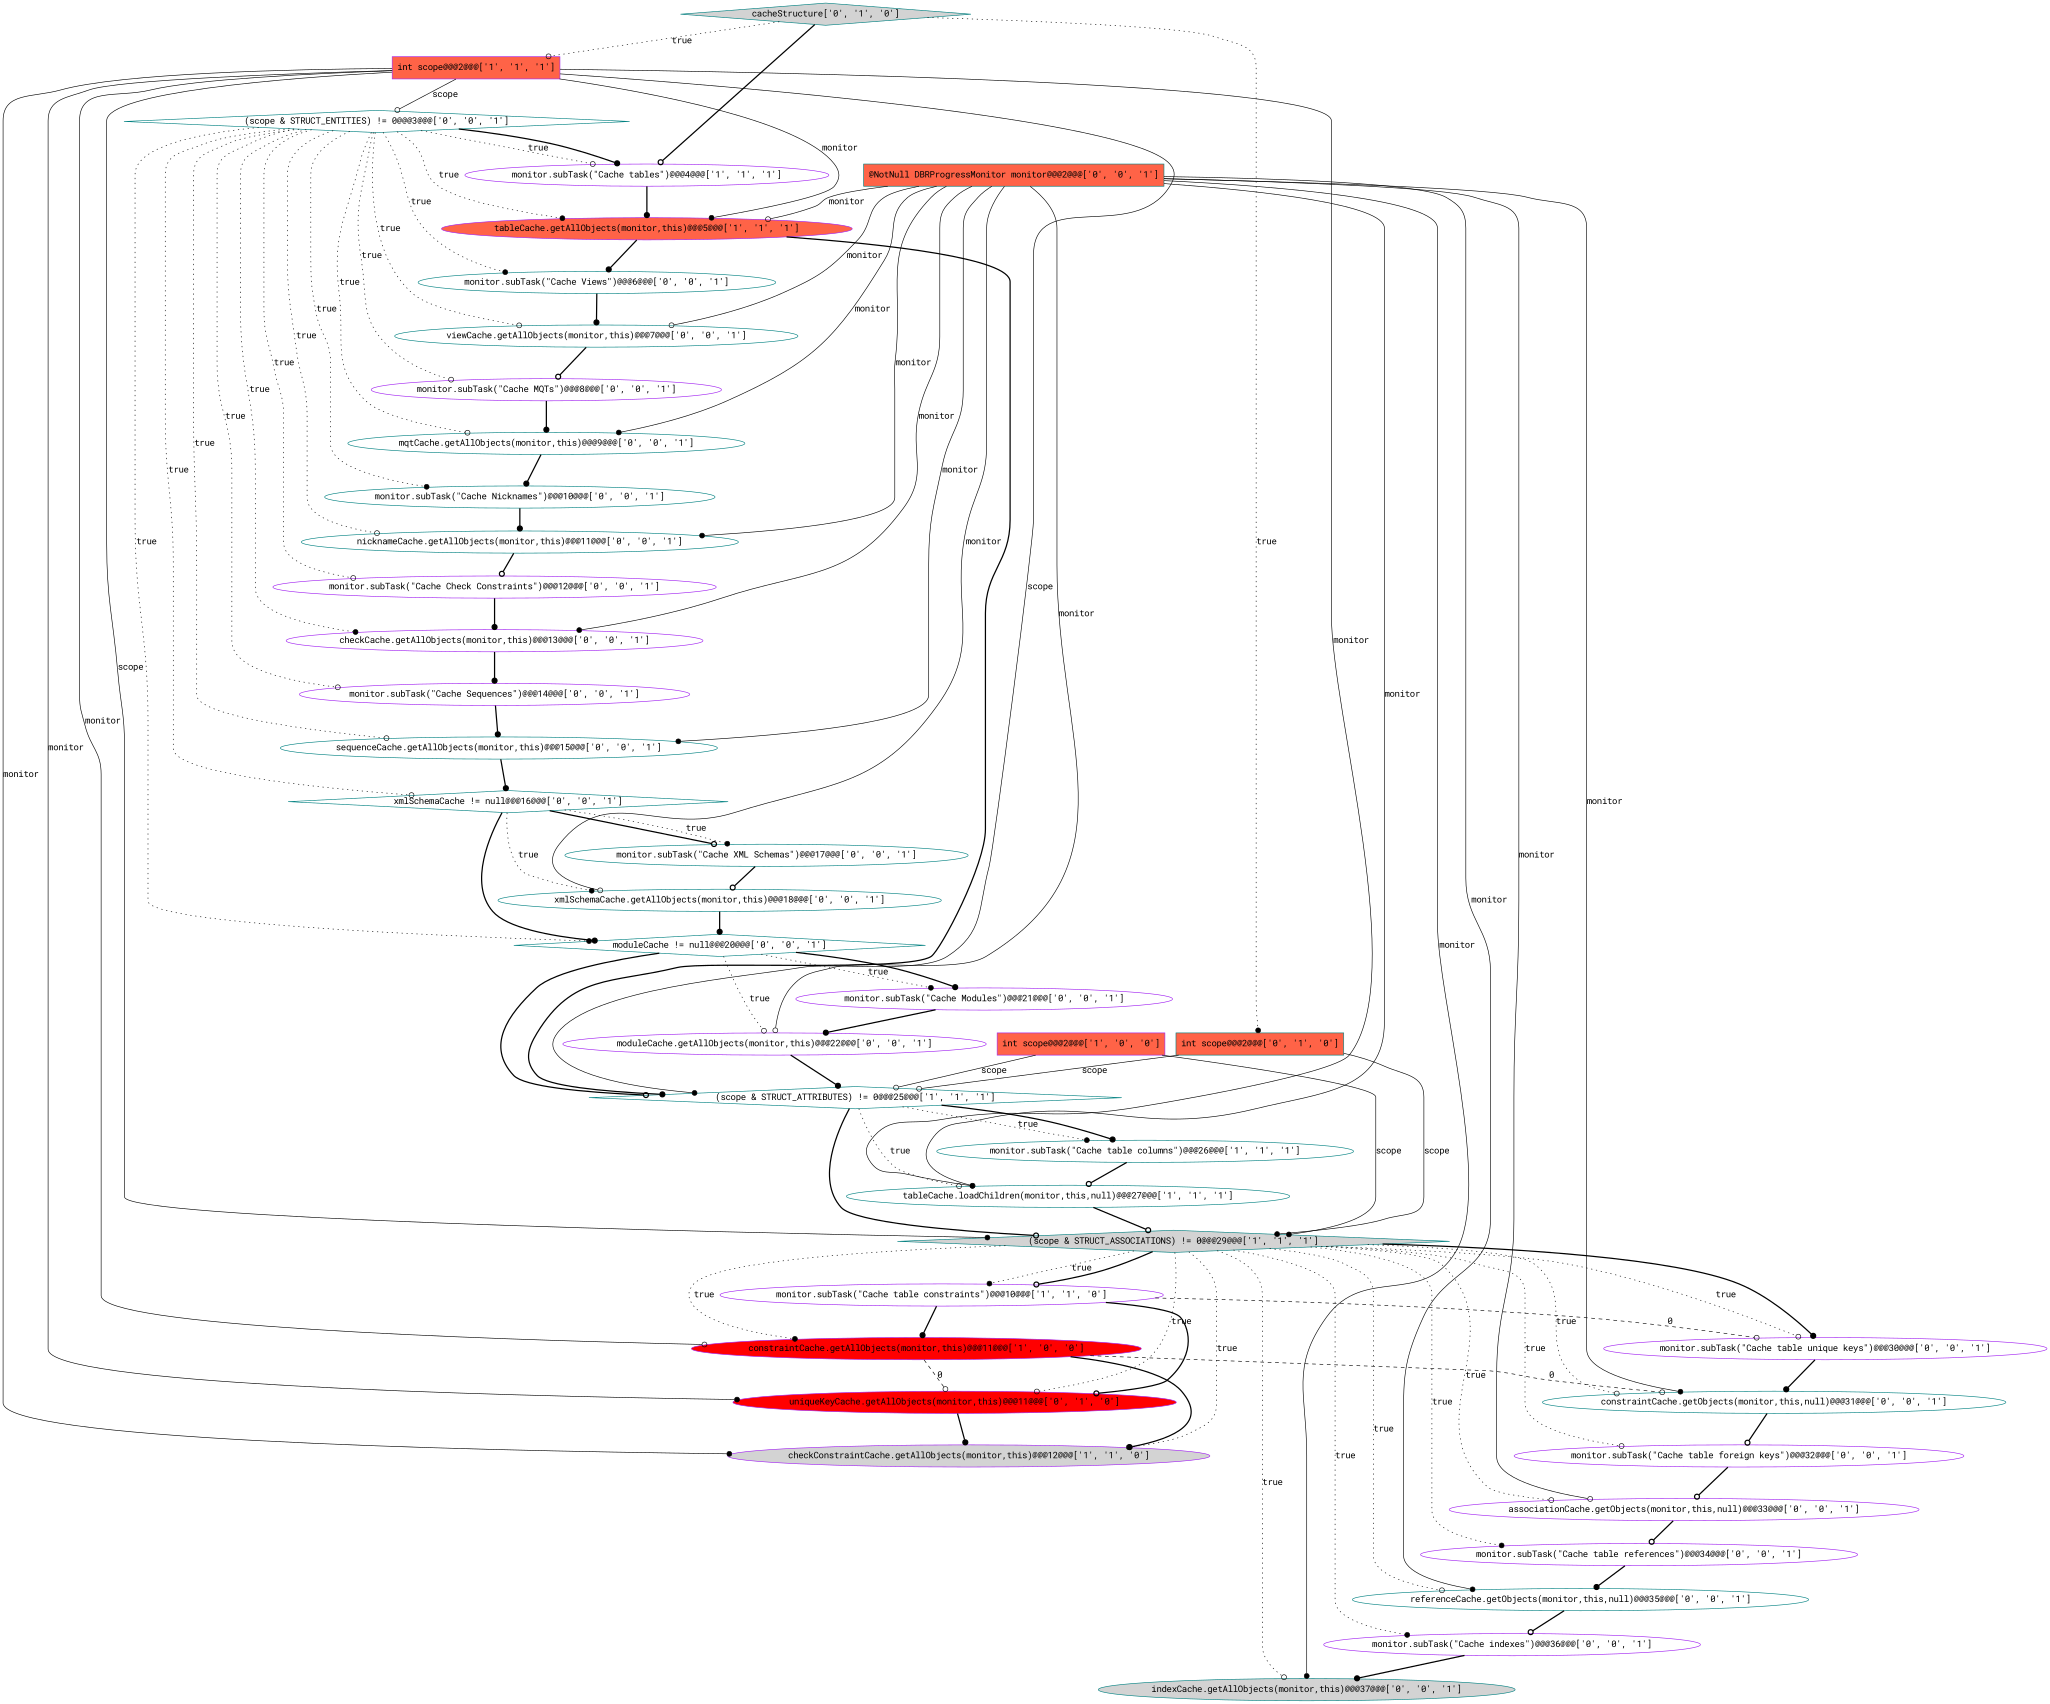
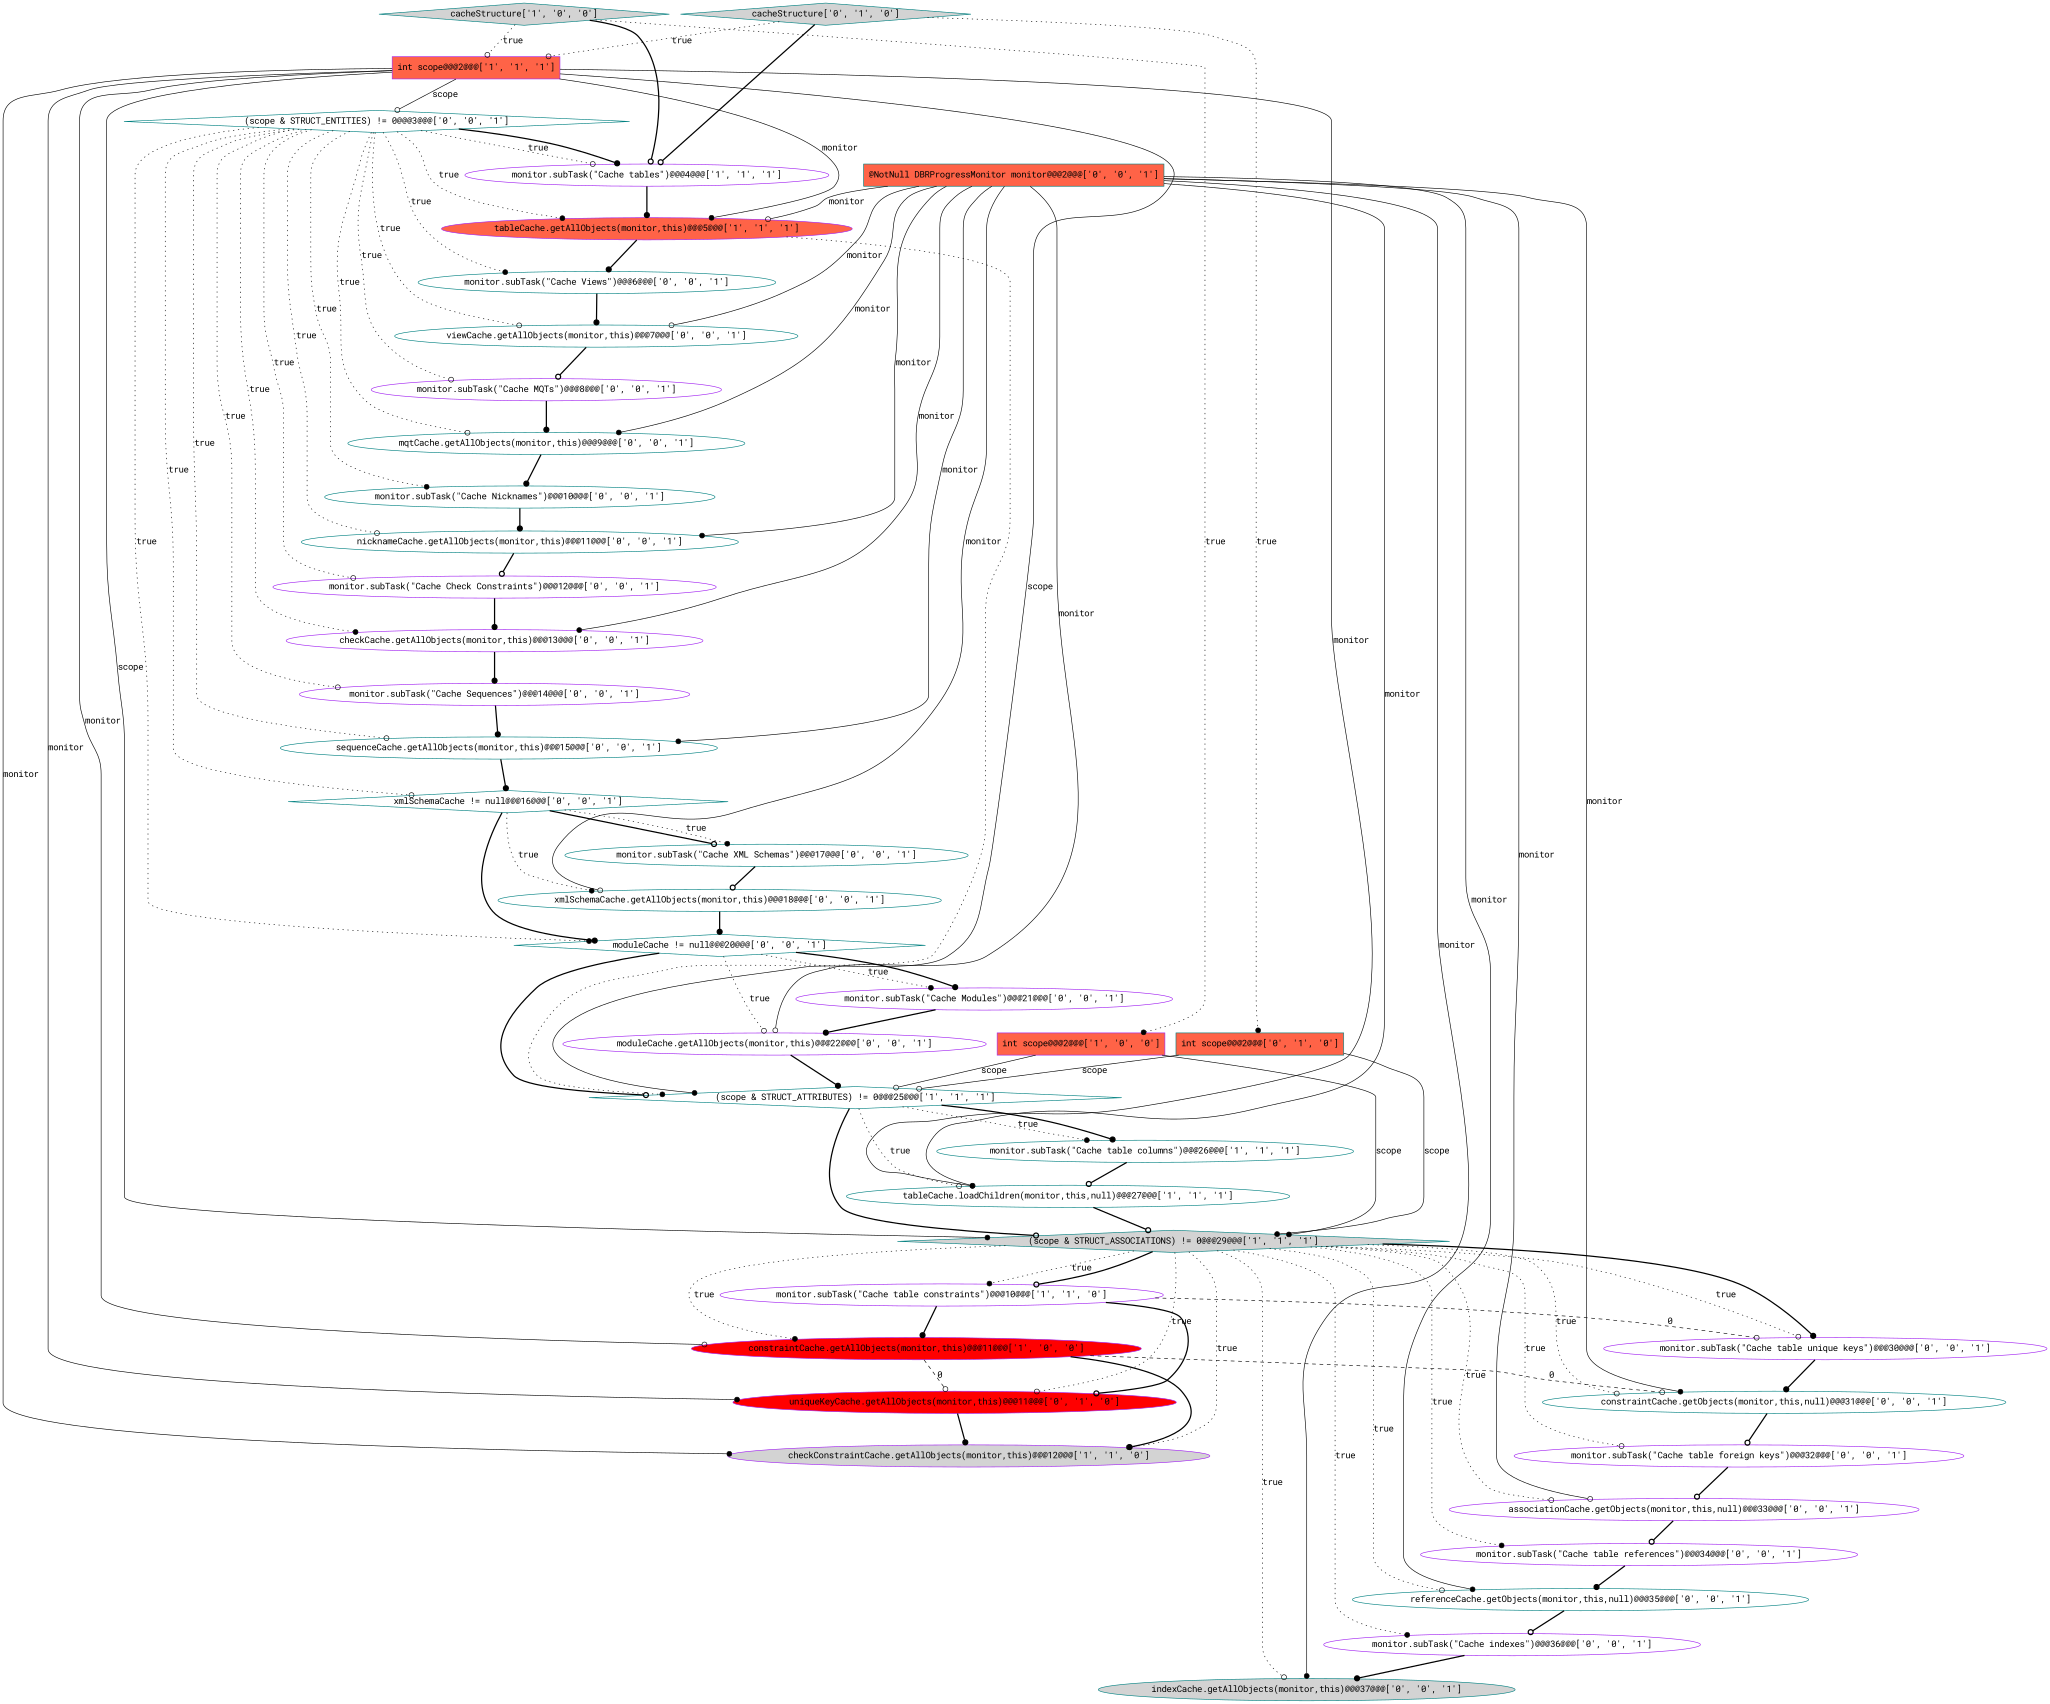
node "cacheStructure['1', '0', '0']": added
edge "tableCache.getAllObjects(monitor,this)@@@5@@@['1', '1', '1']" -> "(scope & STRUCT_ATTRIBUTES) != 0@@@25@@@['1', '1', '1']": style bold -> dotted
